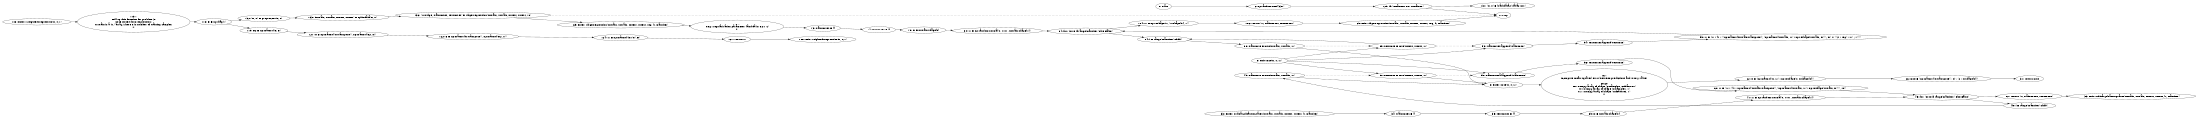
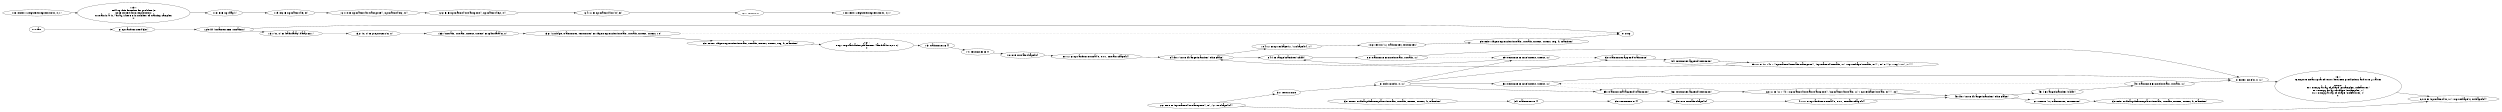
edge "118: R = np.diag(r)" -> "132: (X, Y) = preprocess(X, Y)": now "131: (X, Y) = load_data2('data2.csv')" -> "132: (X, Y) = preprocess(X, Y)"
edge "22: A = (np.matmul(X, W) - np.reshape(Y, X.shape[0]))" -> "26: mse = (np.matmul(A.transpose(), A) / (2 * X.shape[0]))": reversed
edge "31: return mse" -> "8: exit: mse(X, Y, W)": added
